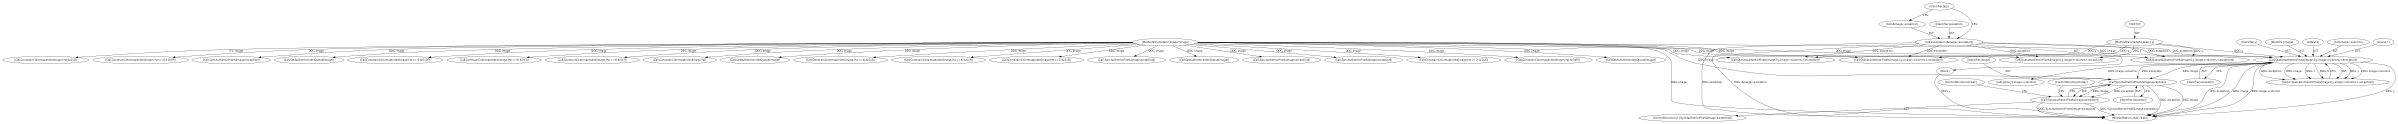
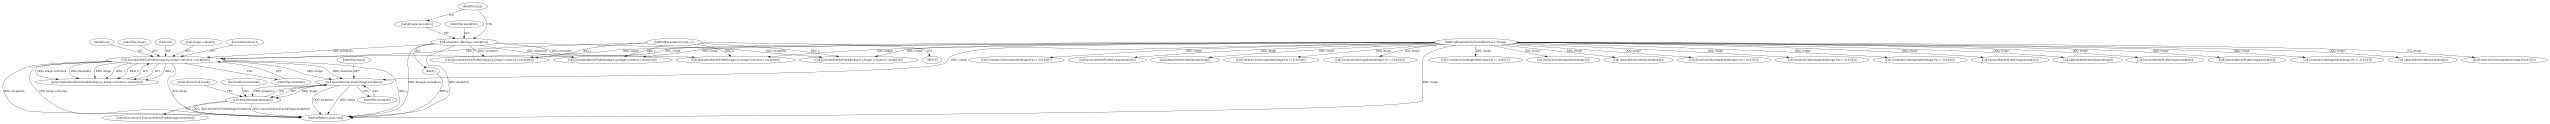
edge "1000105" -> "(MethodParameterIn,ssize_t y)": reversed
node "(MethodParameterIn,Image *image)": label "(MethodParameterIn,Image *image)" -> "(MethodParameterIn,ControlStructure *image)"
node "(Literal,1)": label "(Literal,1)" -> "(ControlStructure,1)"
node "(Call,ConstrainColormapIndex(image,(*p) & 0x0f))": removed
node "(Call,(ssize_t) image->columns)": removed
node "(Call,!SyncAuthenticPixels(image,exception))": label "(Call,!SyncAuthenticPixels(image,exception))" -> "(Call,!Image(image,exception))"
node "(MethodReturn,static static)": label "(MethodReturn,static static)" -> "(MethodReturn,static void)"
